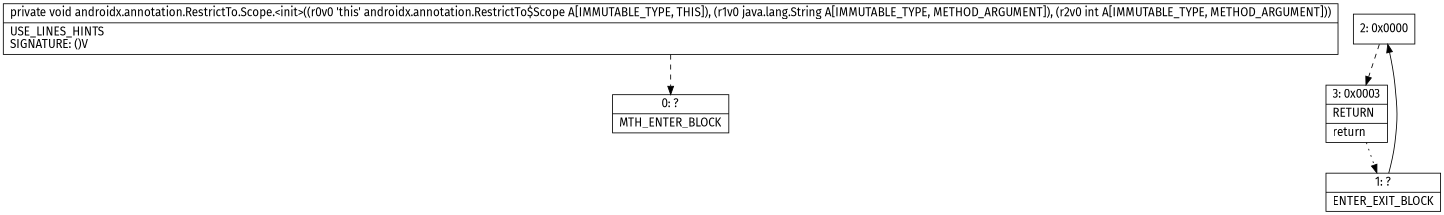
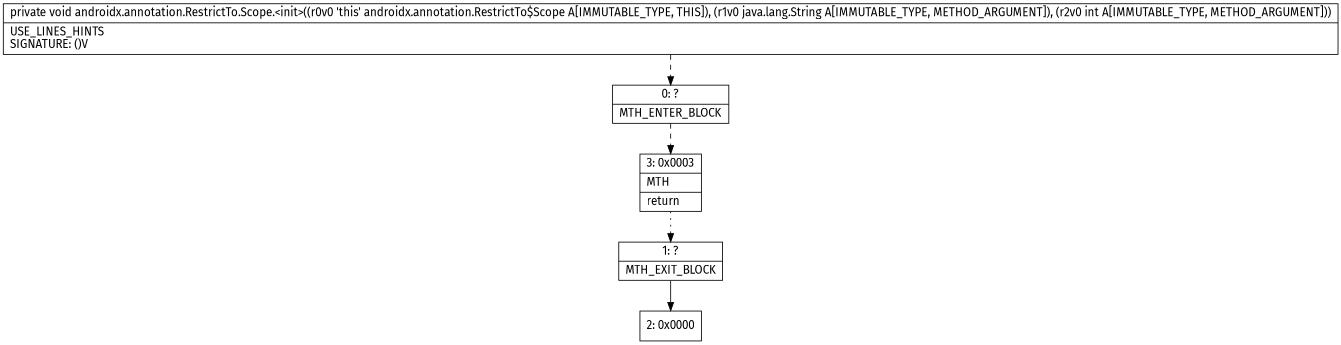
edge "2: 0x0000" -> "3: 0x0003": now "0: ?" -> "3: 0x0003"
node "3: 0x0003": text "RETURN" -> "MTH"
node "1: ?": text "ENTER_EXIT_BLOCK" -> "MTH_EXIT_BLOCK"
